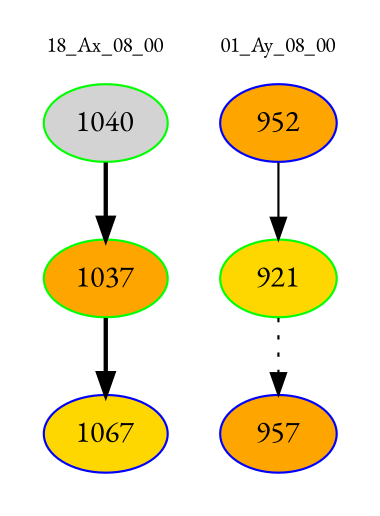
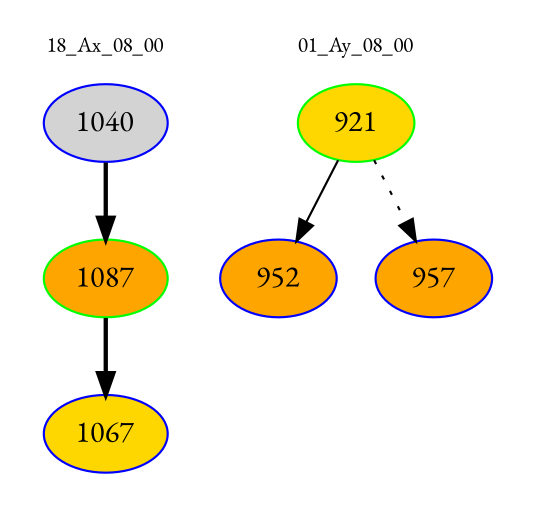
node "1040": color green -> blue
edge "952" -> "921": reversed
node "1037": label "1037" -> "1087"
